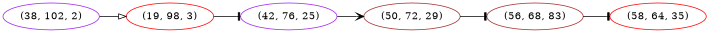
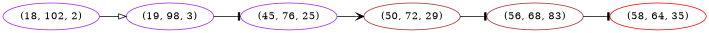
node "(38, 102, 2)": label "(38, 102, 2)" -> "(18, 102, 2)"
node "(19, 98, 3)": color red -> purple
node "(42, 76, 25)": label "(42, 76, 25)" -> "(45, 76, 25)"
